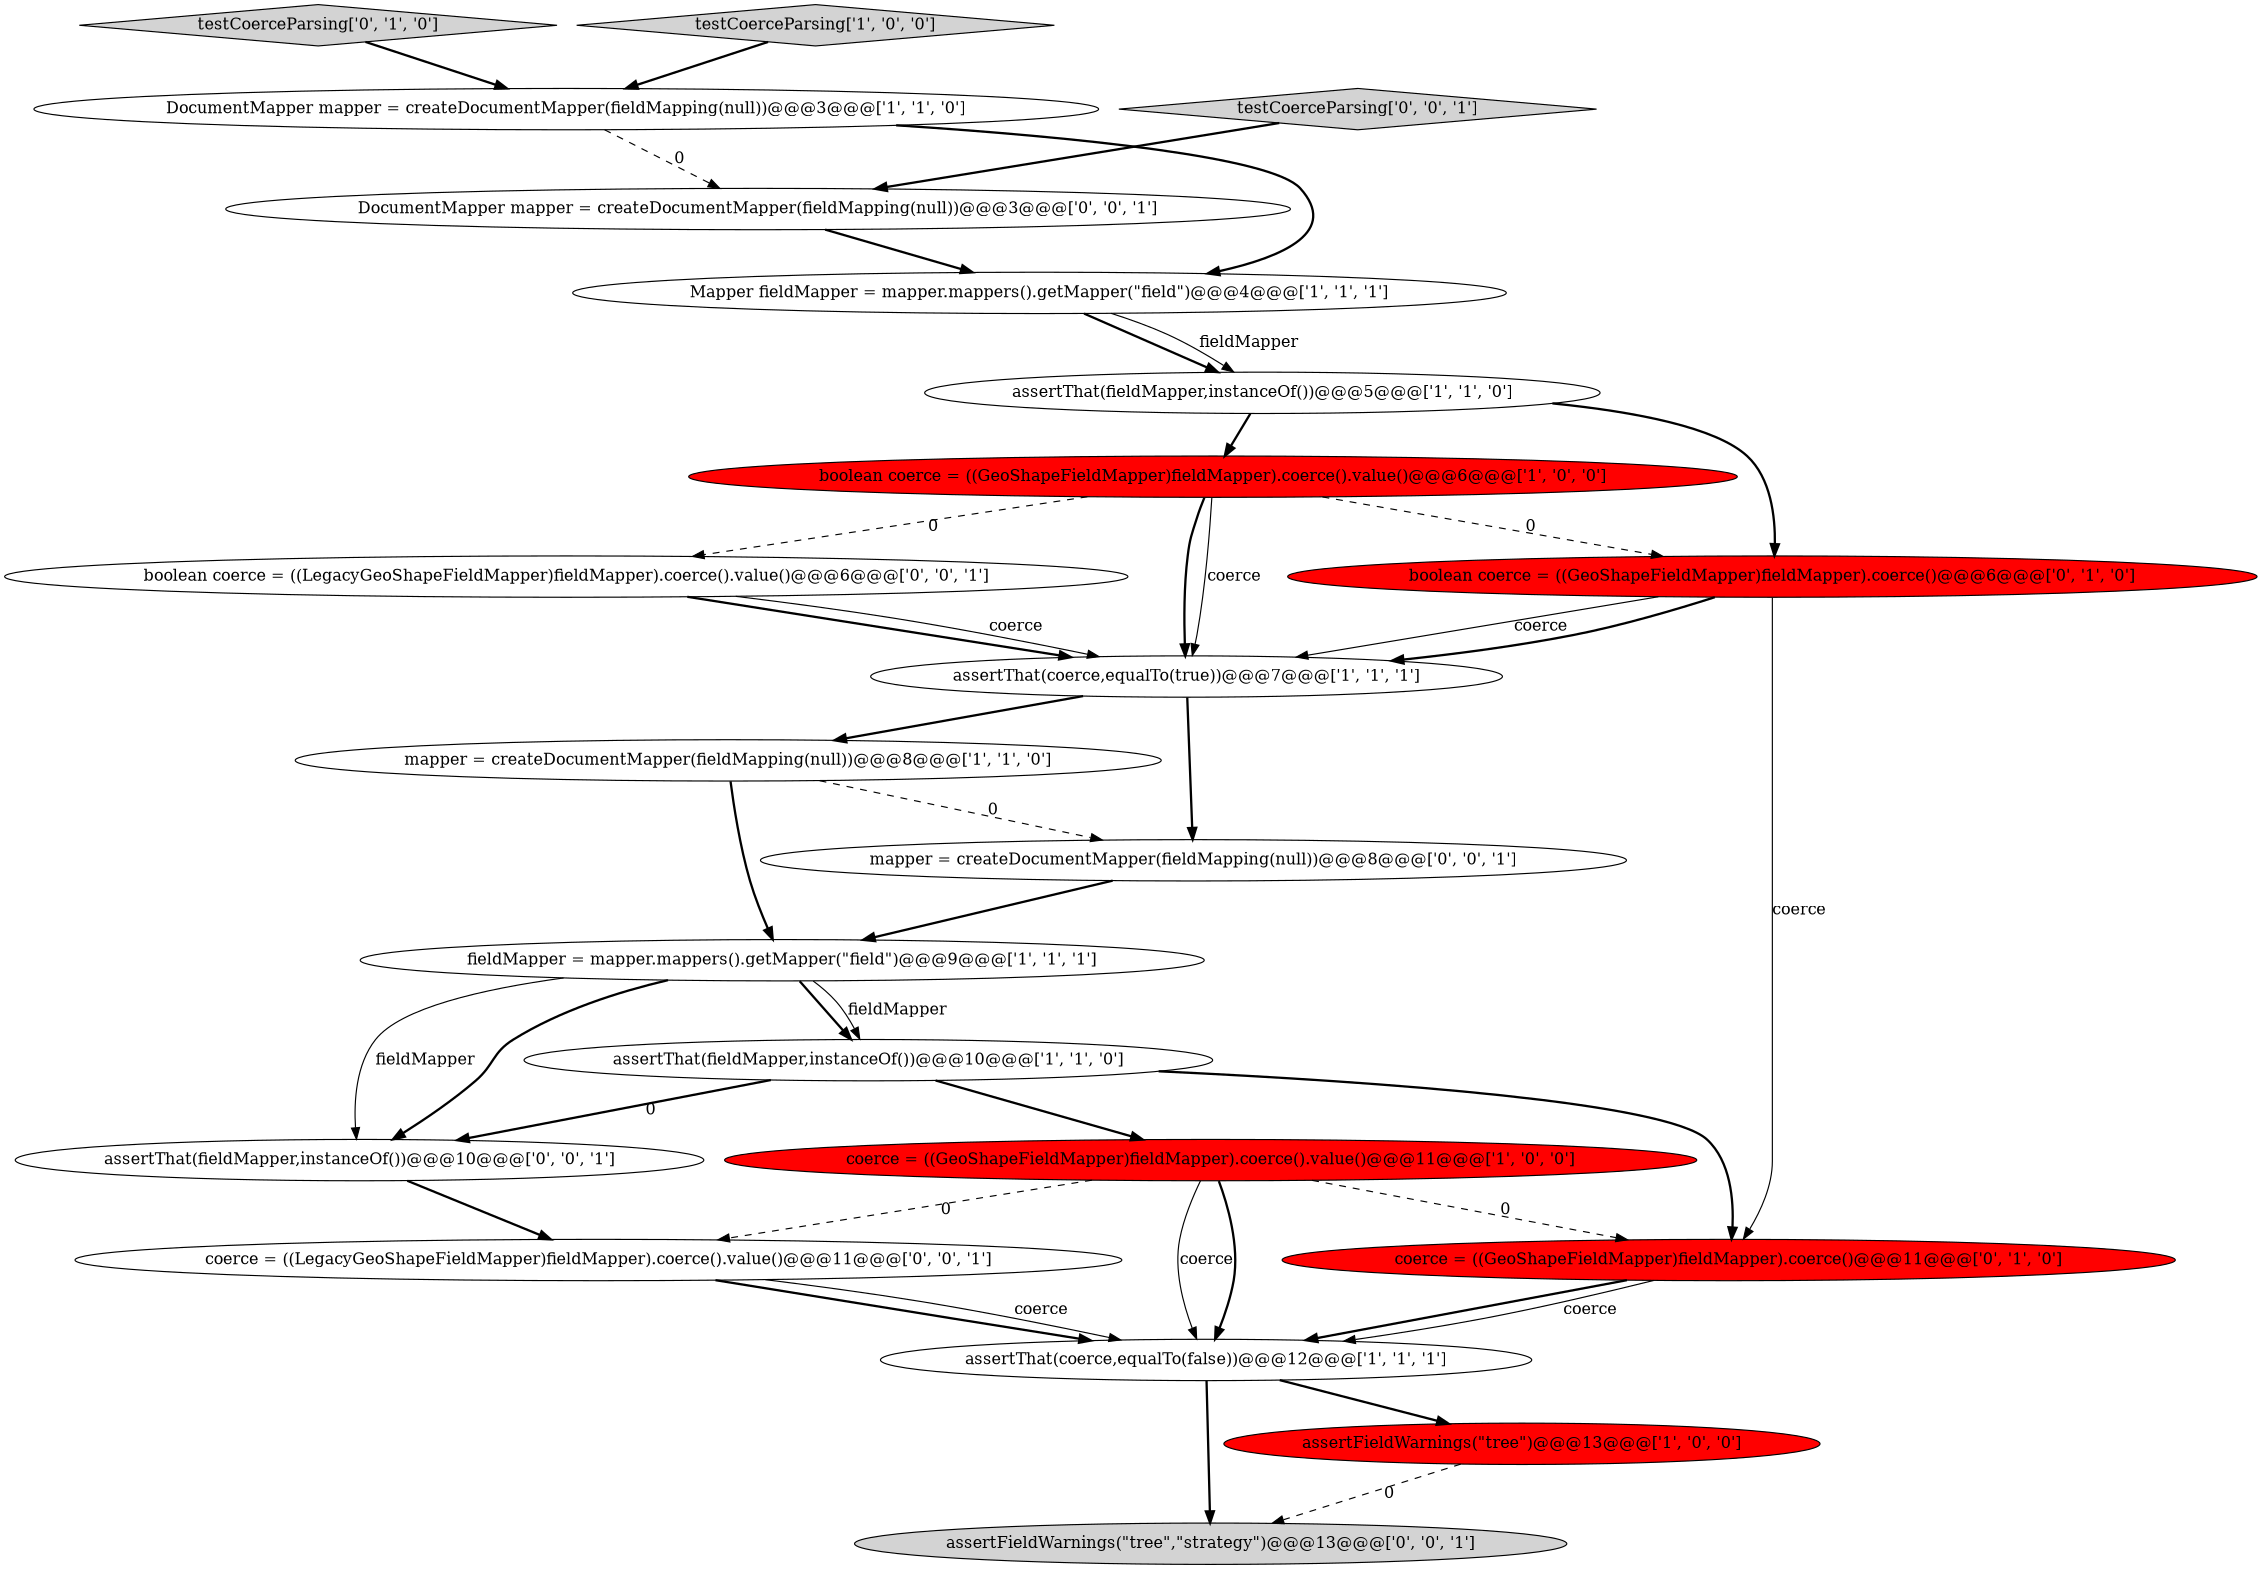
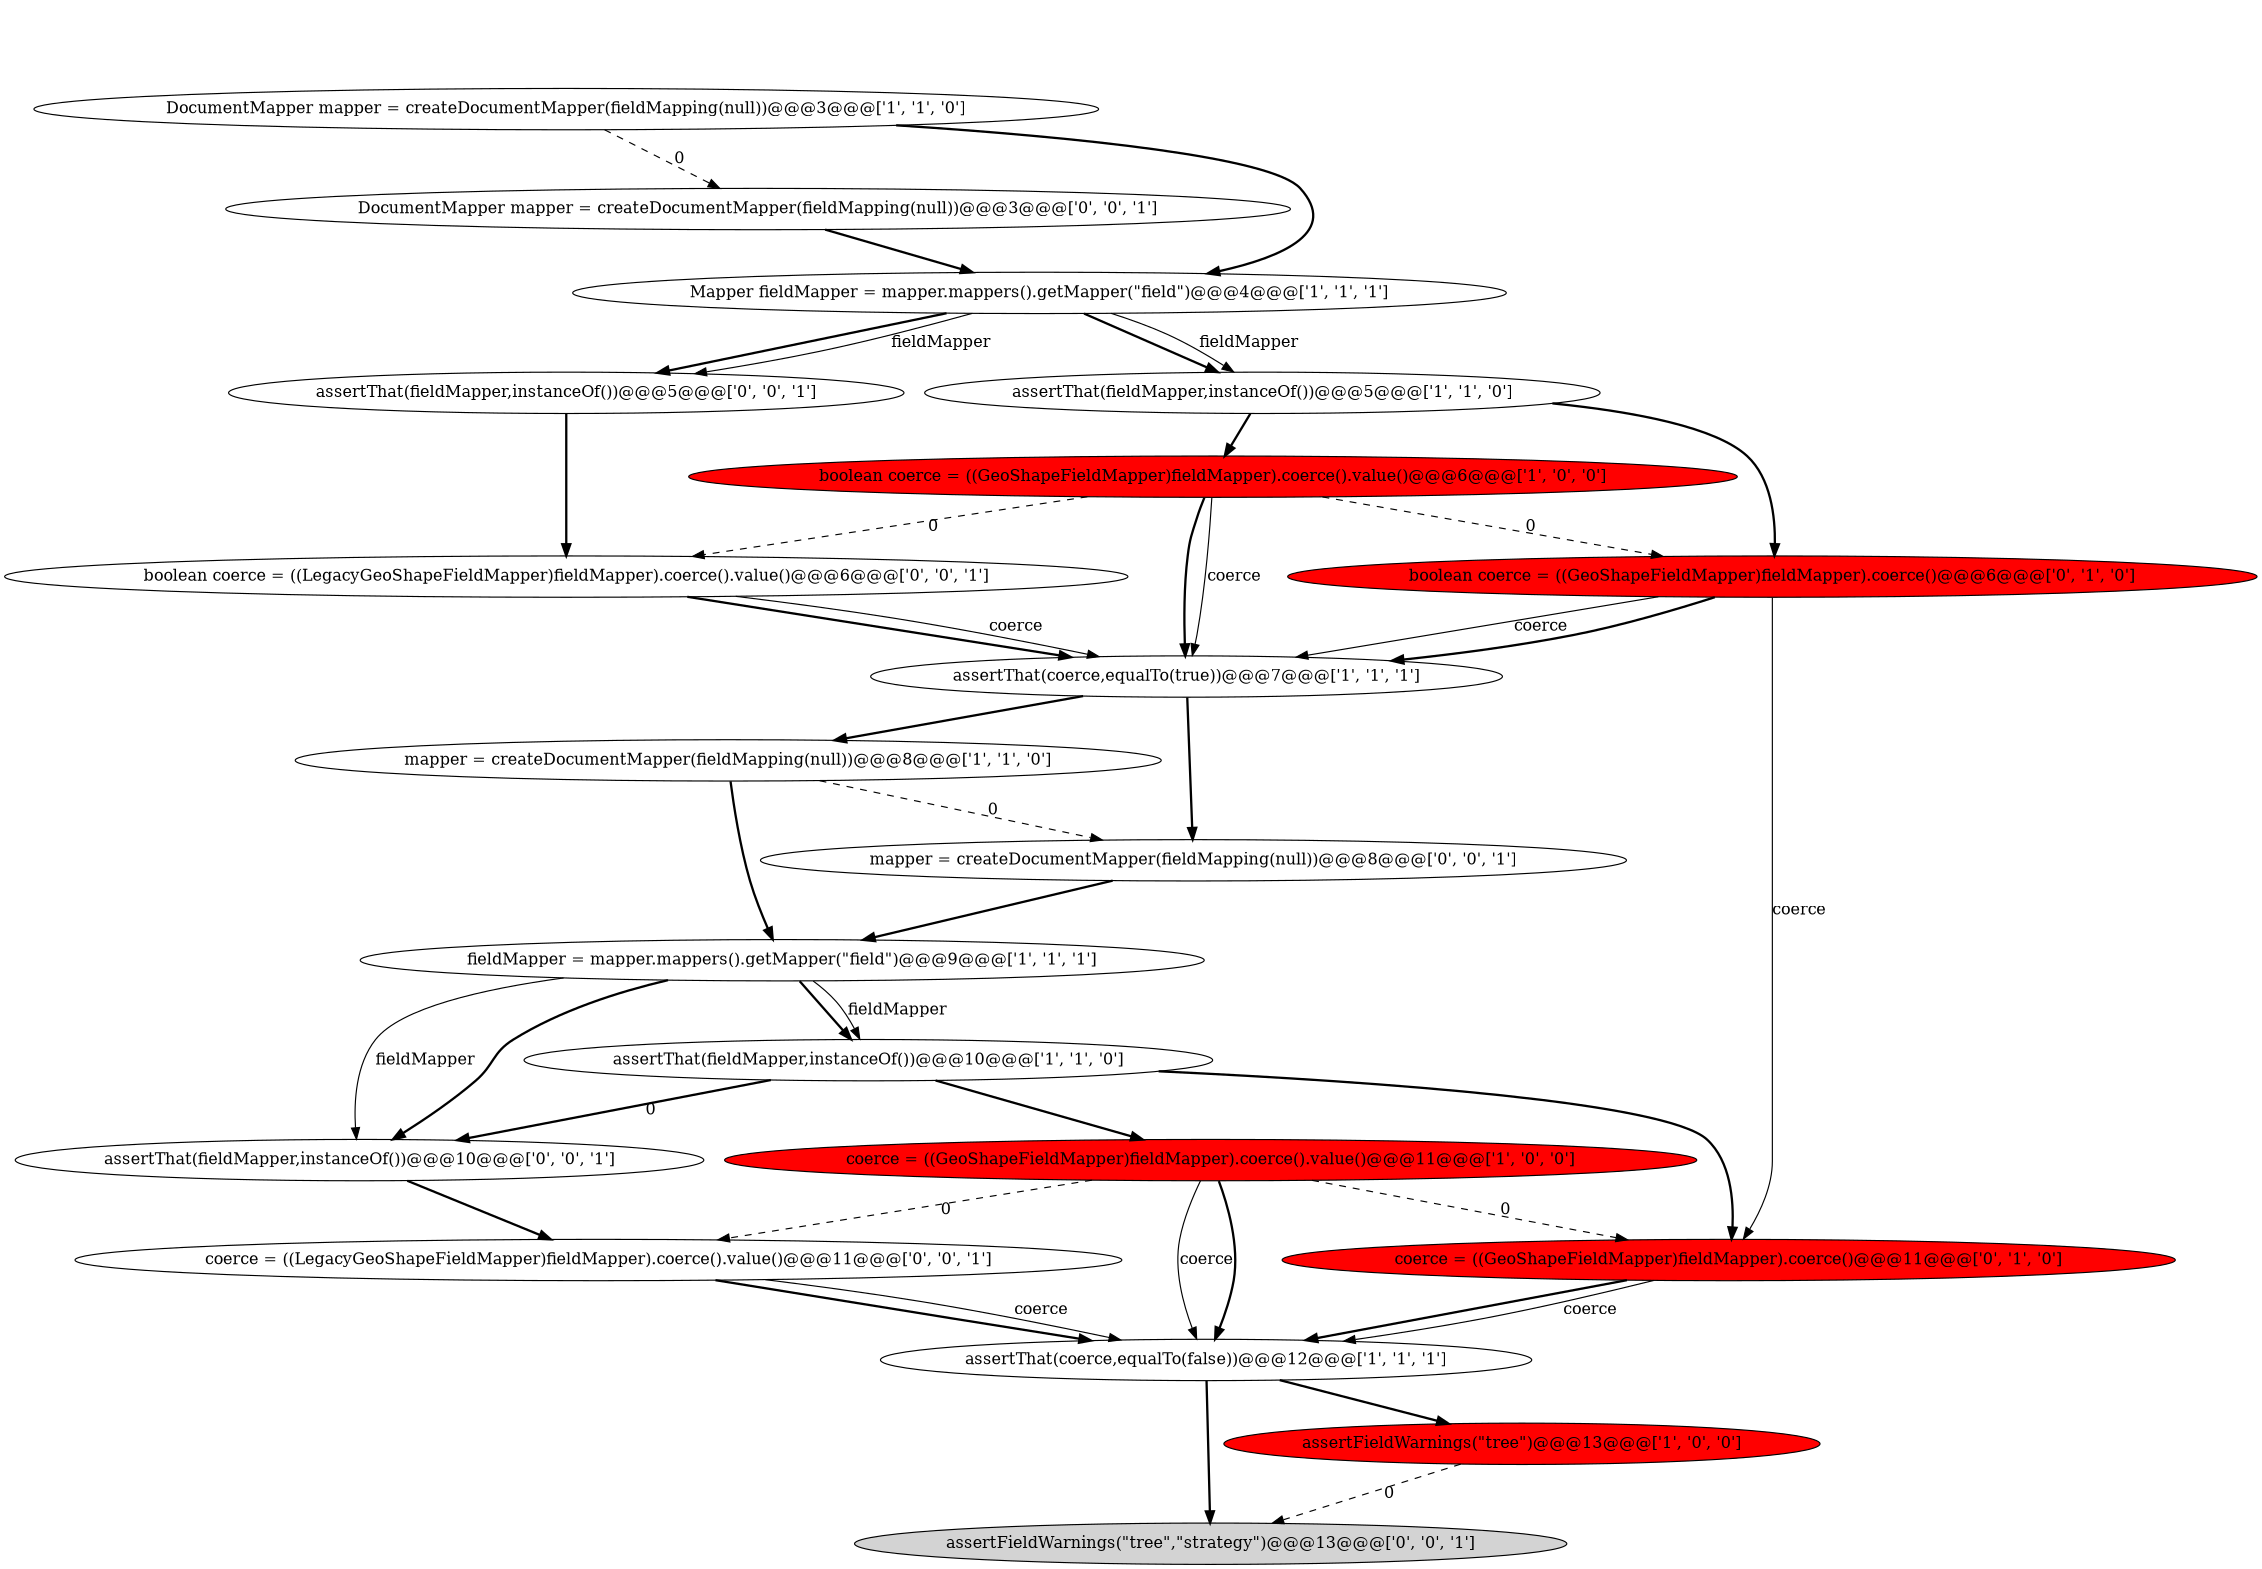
node "testCoerceParsing['0', '1', '0']": removed
node "testCoerceParsing['1', '0', '0']": removed
node "testCoerceParsing['0', '0', '1']": removed
node "assertThat(fieldMapper,instanceOf())@@@5@@@['0', '0', '1']": added
